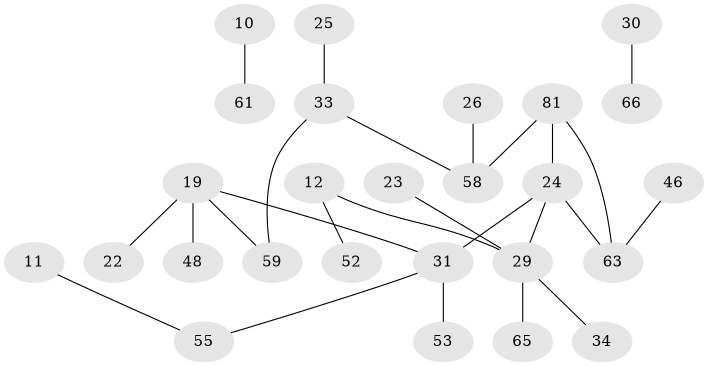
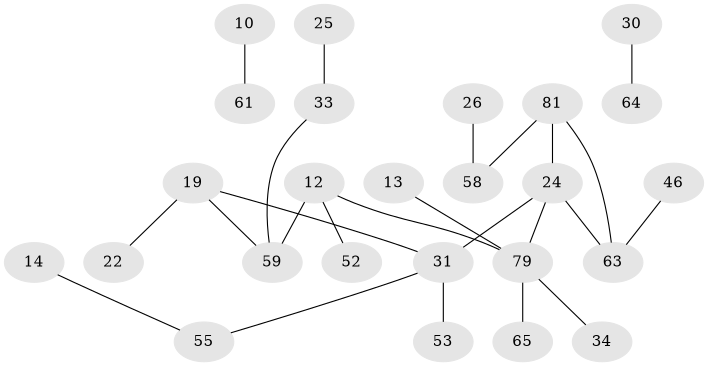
node "66": label "66" -> "64"
edge "33" -- "58": removed
node "23": label "23" -> "13"
edge "12" -- "59": added
node "11": label "11" -> "14"
node "48": removed
node "29": label "29" -> "79"
